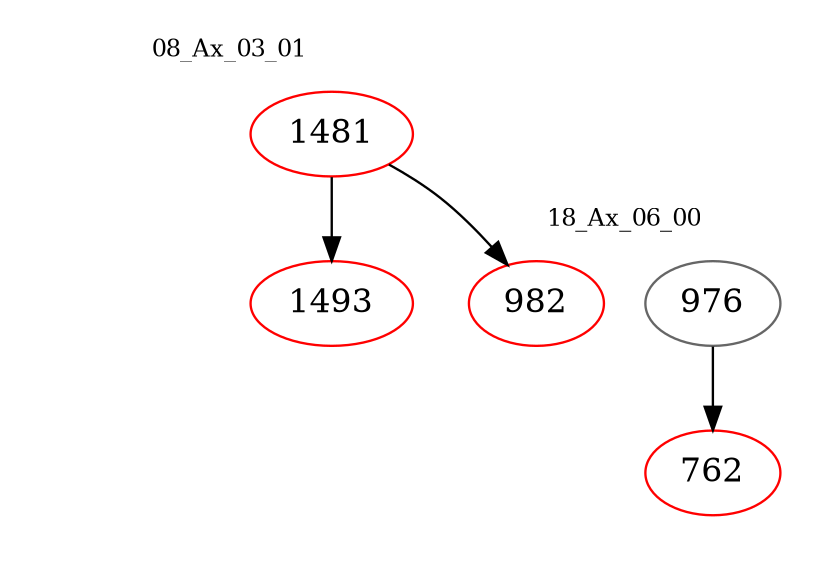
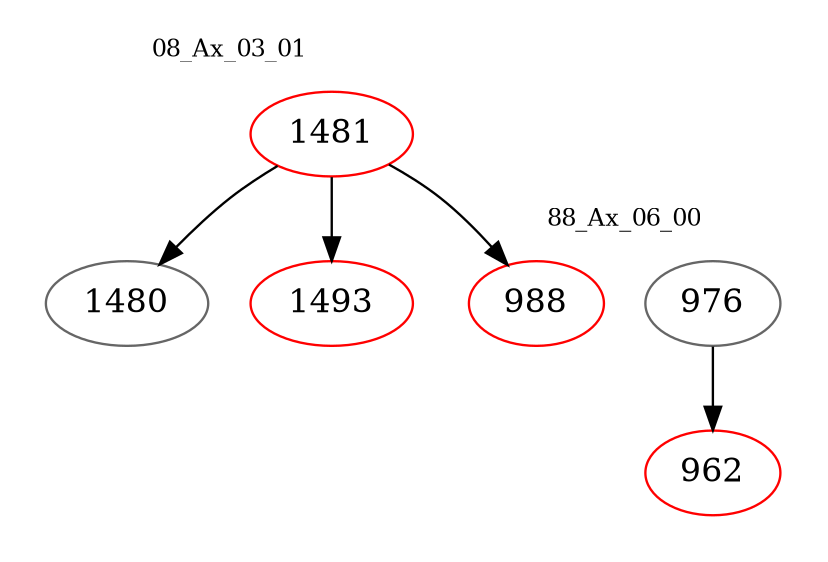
cluster "18_Ax_06_00": label "18_Ax_06_00" -> "88_Ax_06_00"
node "1480": added
node "982": label "982" -> "988"
node "762": label "762" -> "962"
